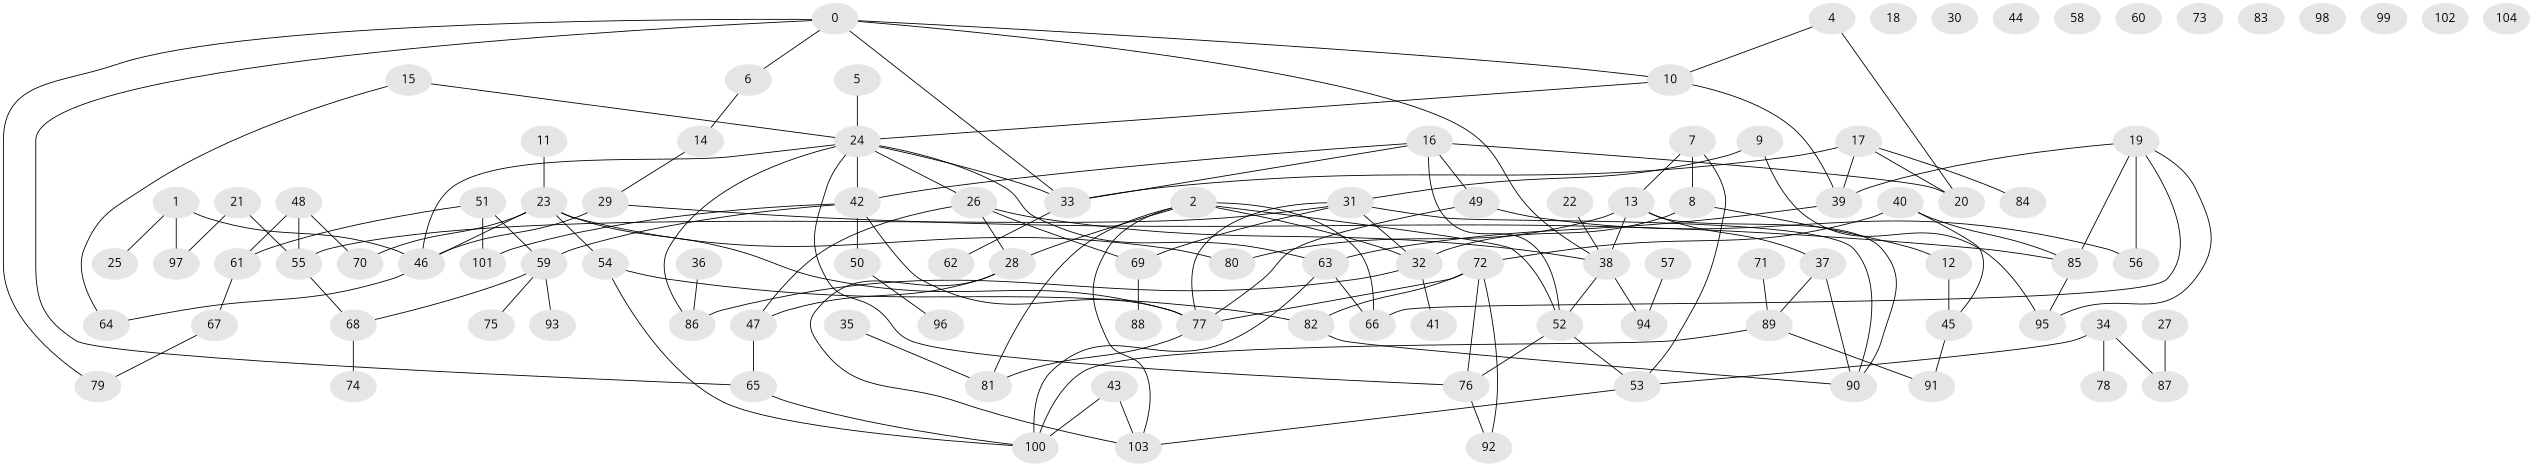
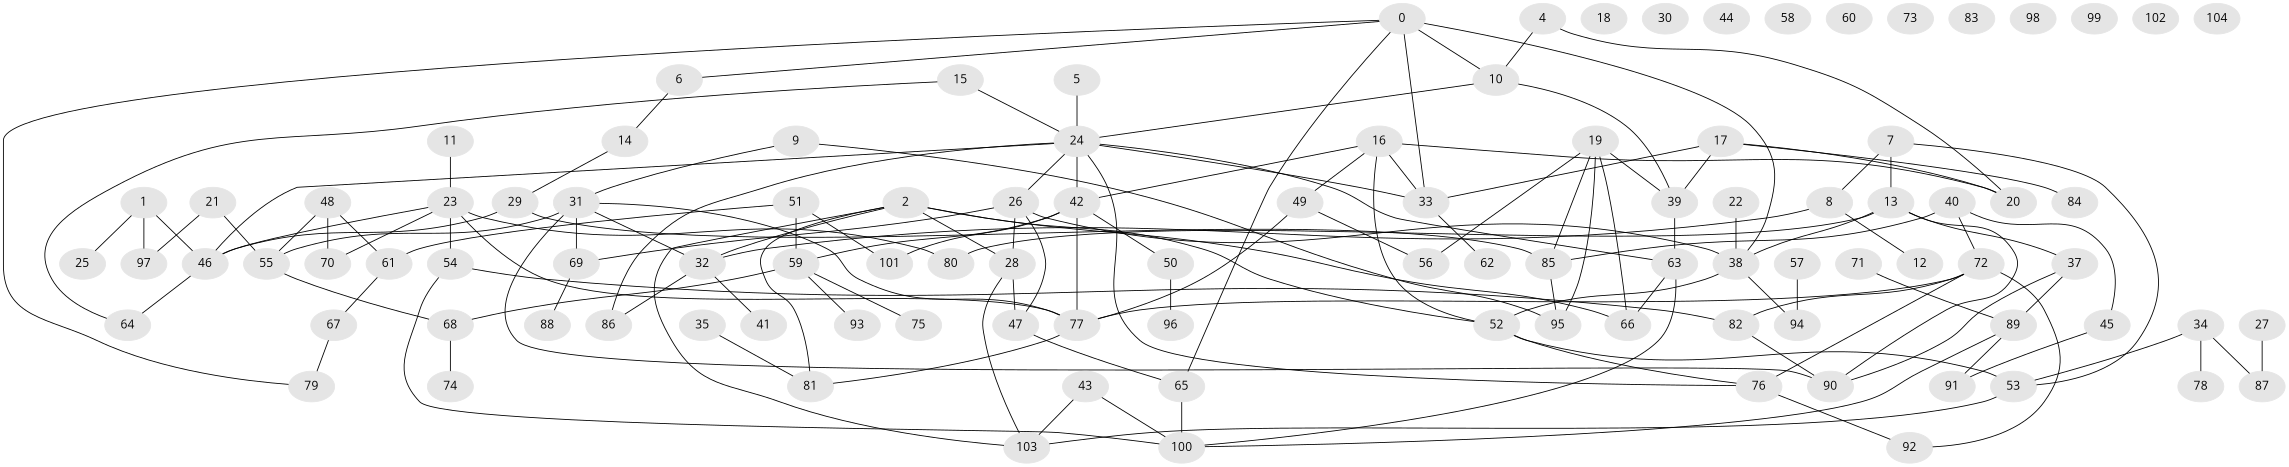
node "36": removed
edge "12" -- "45": removed
